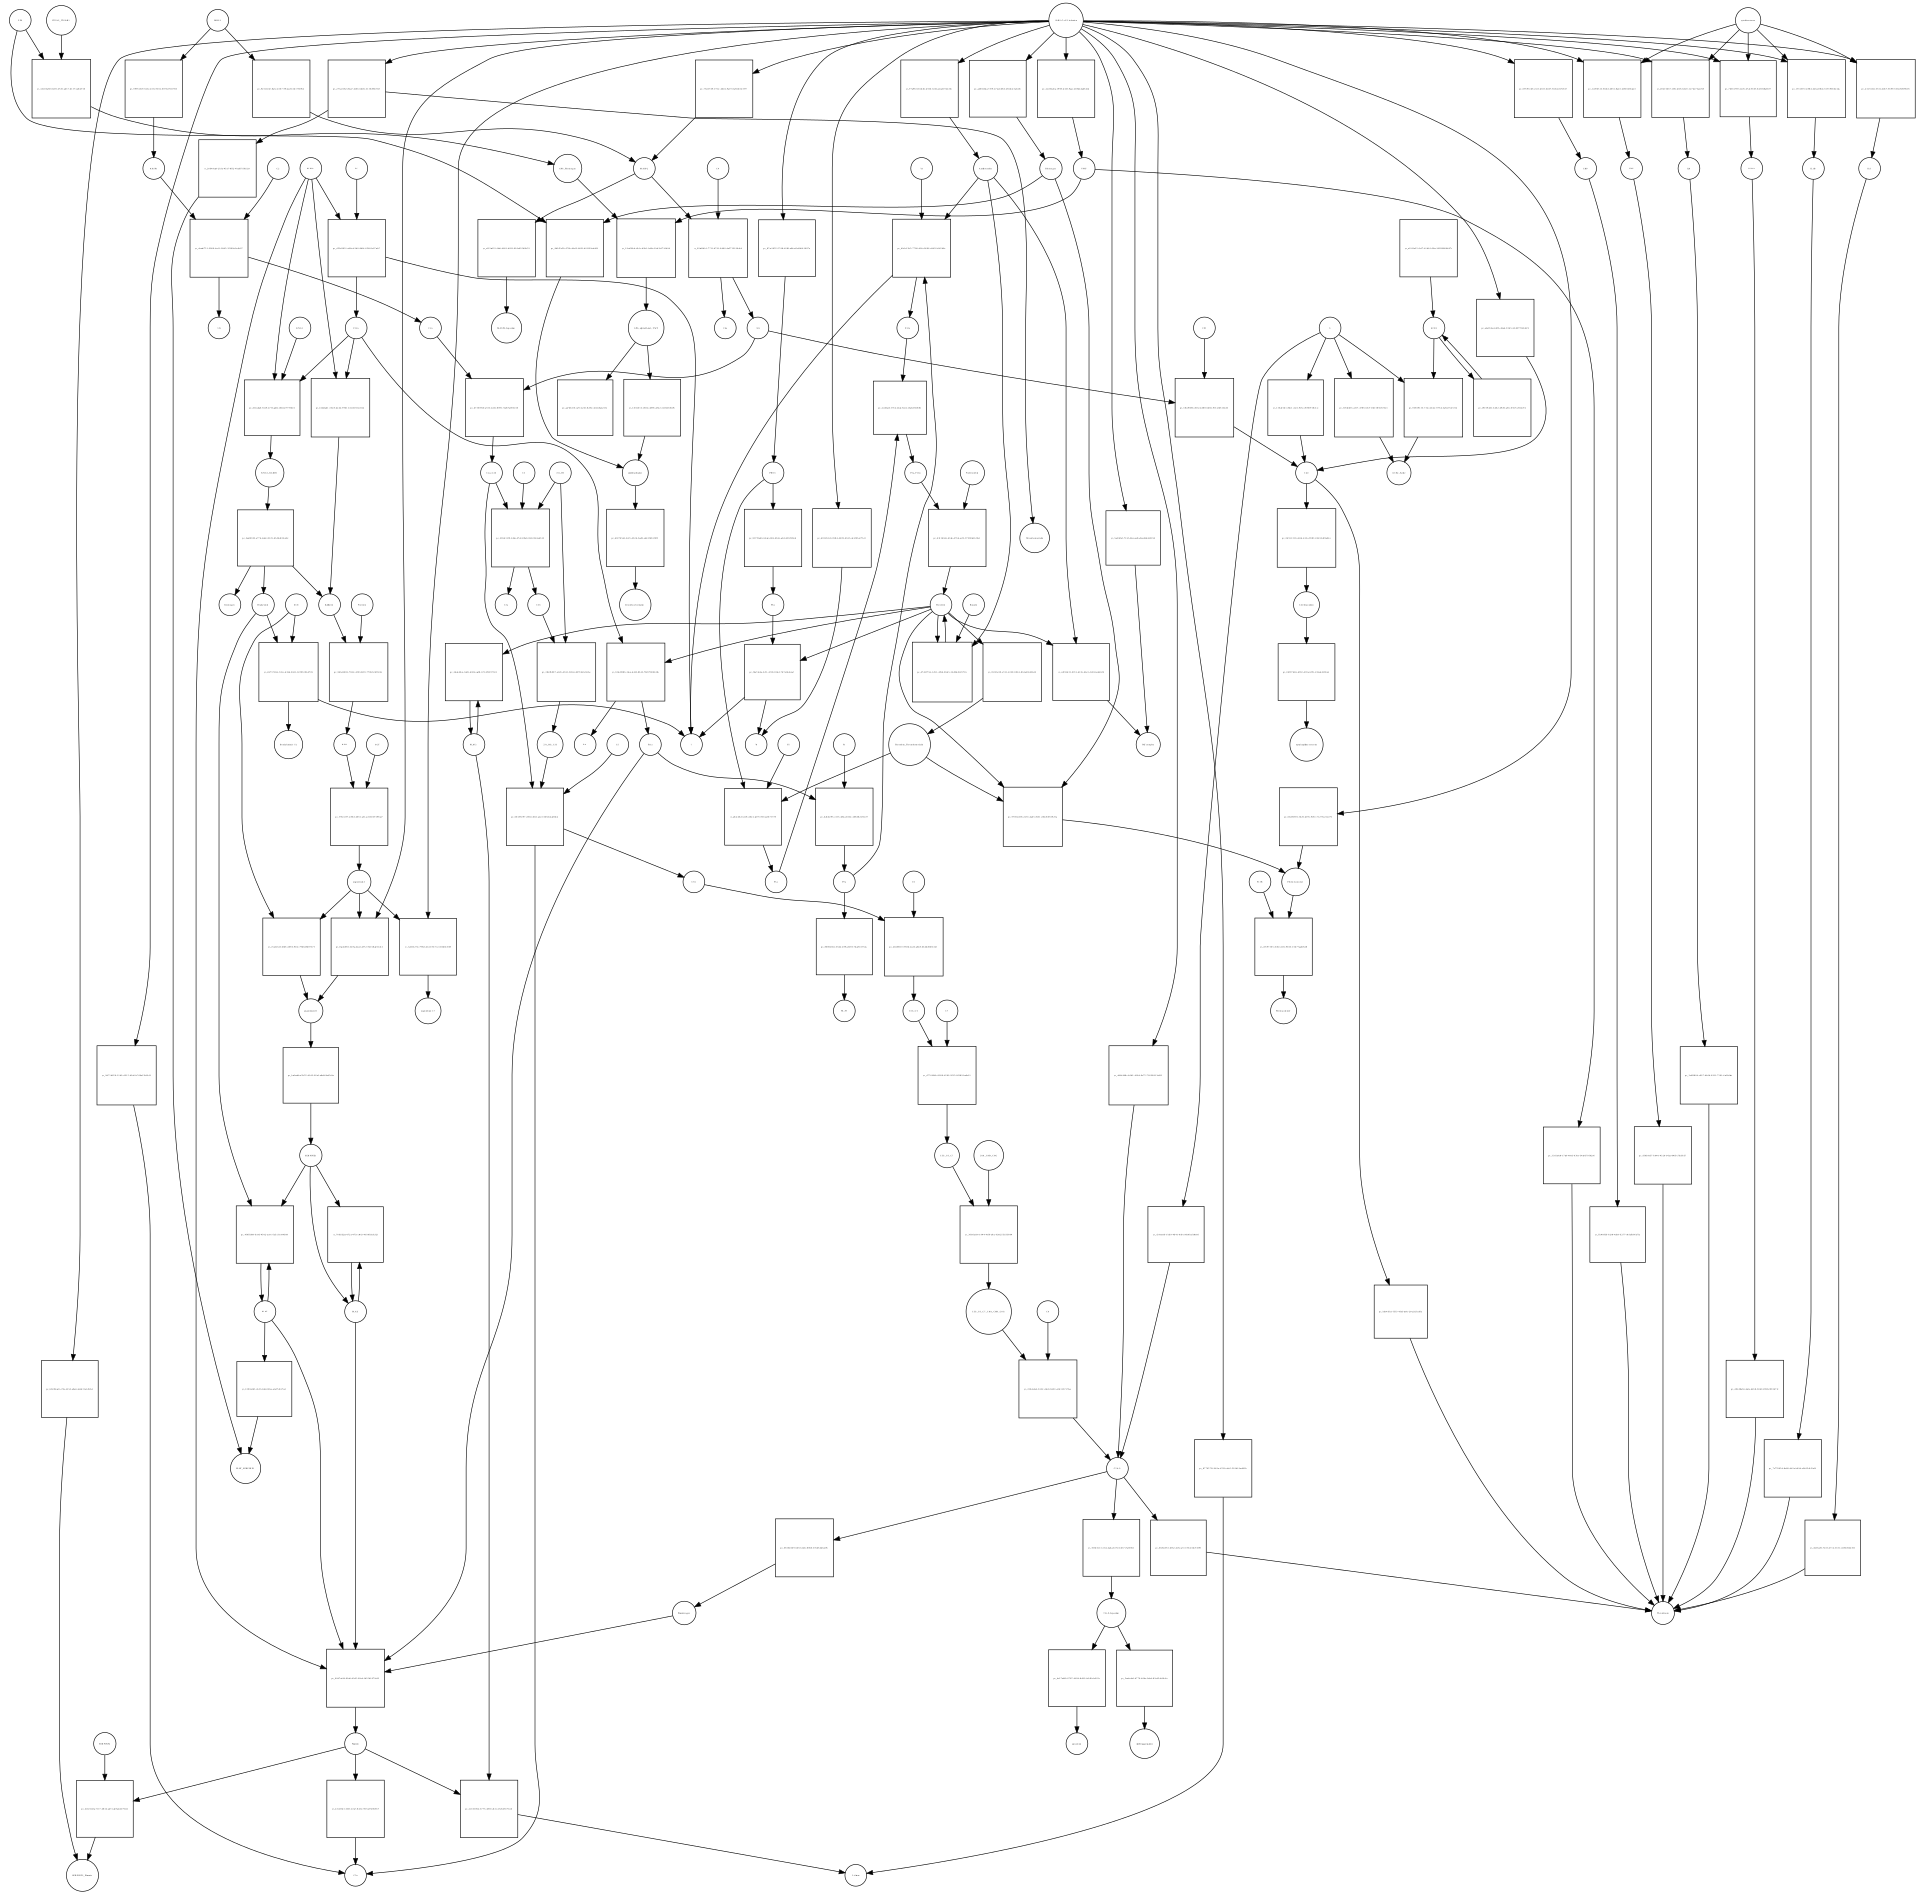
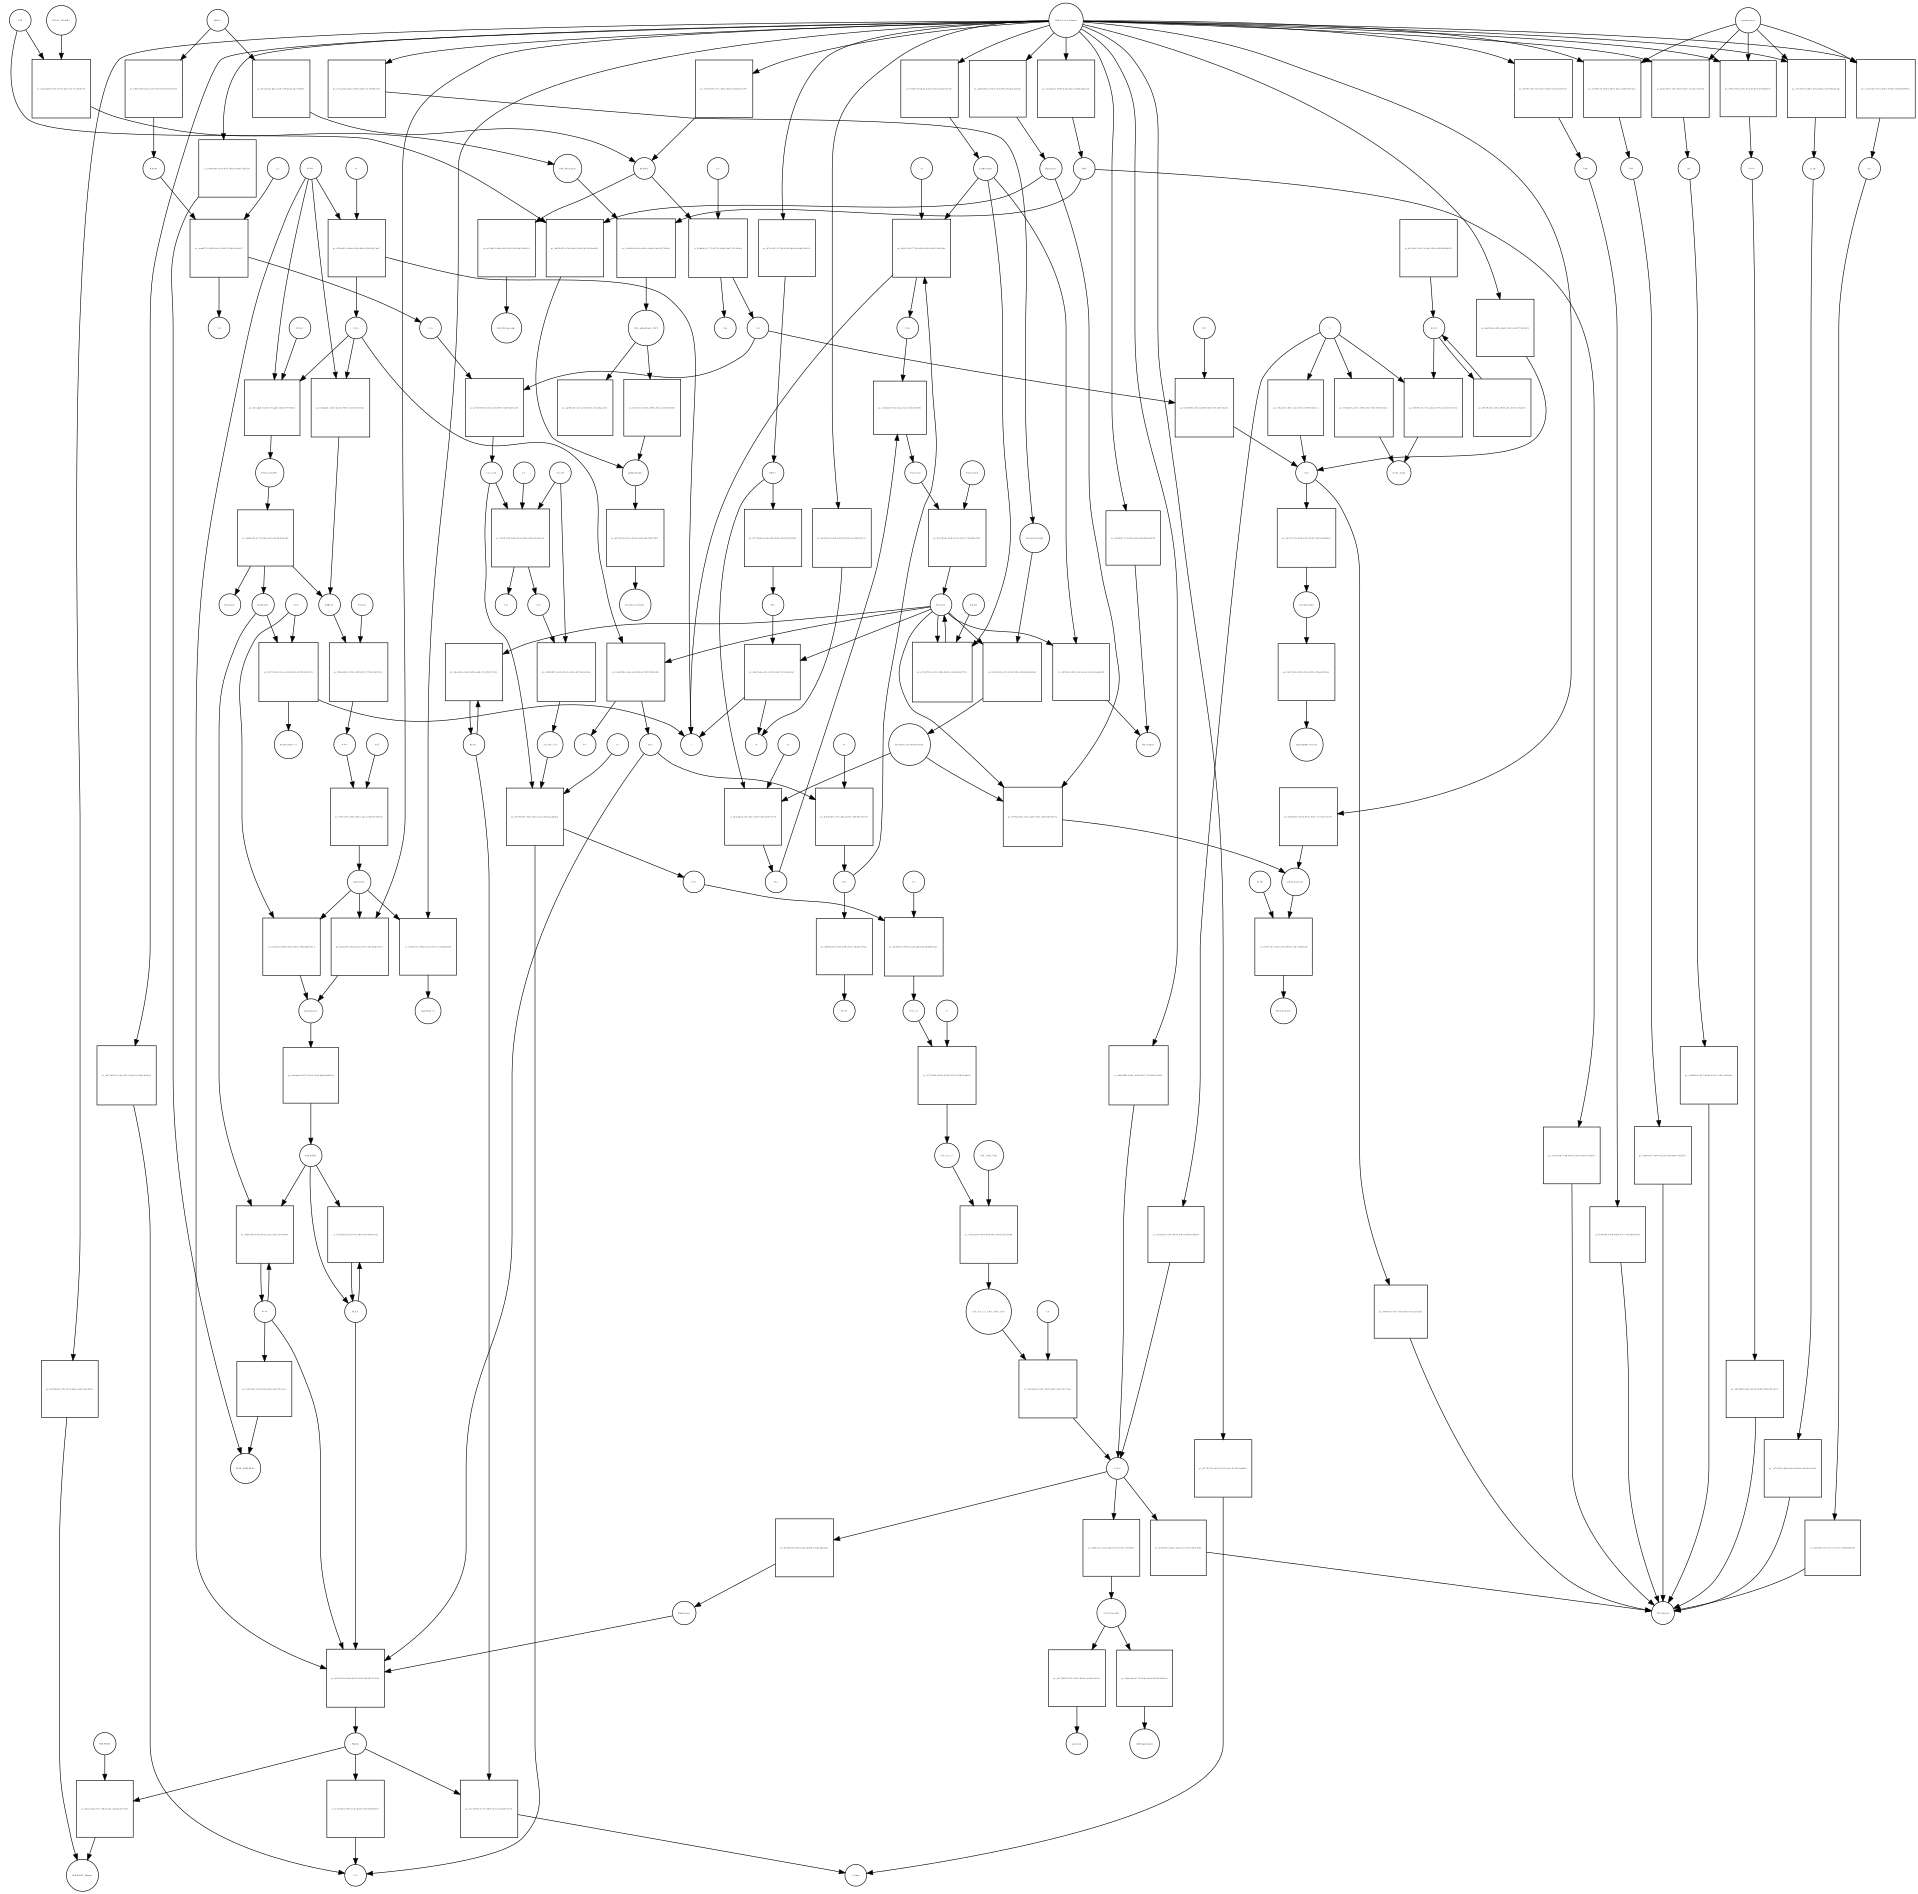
edge "pr_273a3182-84a7-4e0b-bddb-3130ef8fc925" -> "pr_20b49ca9-2b3a-45a7-8ff2-4babf7d6d216": now "SARS-CoV-2 infection" -> "pr_20b49ca9-2b3a-45a7-8ff2-4babf7d6d216"
edge "Thrombomodulin" -> "pr_053f6c39-e741-4358-9962-834a236fd645": added
